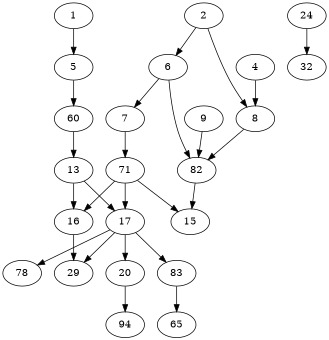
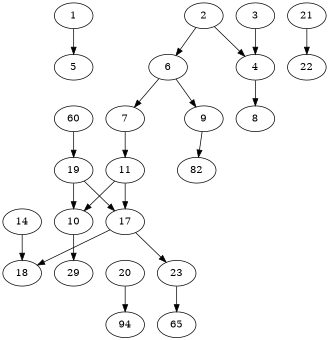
node "3": added
node "24": label "24" -> "21"
edge "2" -> "8": now "2" -> "4"
node "32": label "32" -> "22"
edge "5" -> "60": removed
edge "6" -> "82": now "6" -> "9"
edge "8" -> "82": removed
node "13": label "13" -> "19"
node "71": label "71" -> "11"
node "14": added
node "16": label "16" -> "10"
node "15": removed
edge "17" -> "20": removed
edge "17" -> "29": removed
node "78": label "78" -> "18"
node "83": label "83" -> "23"
